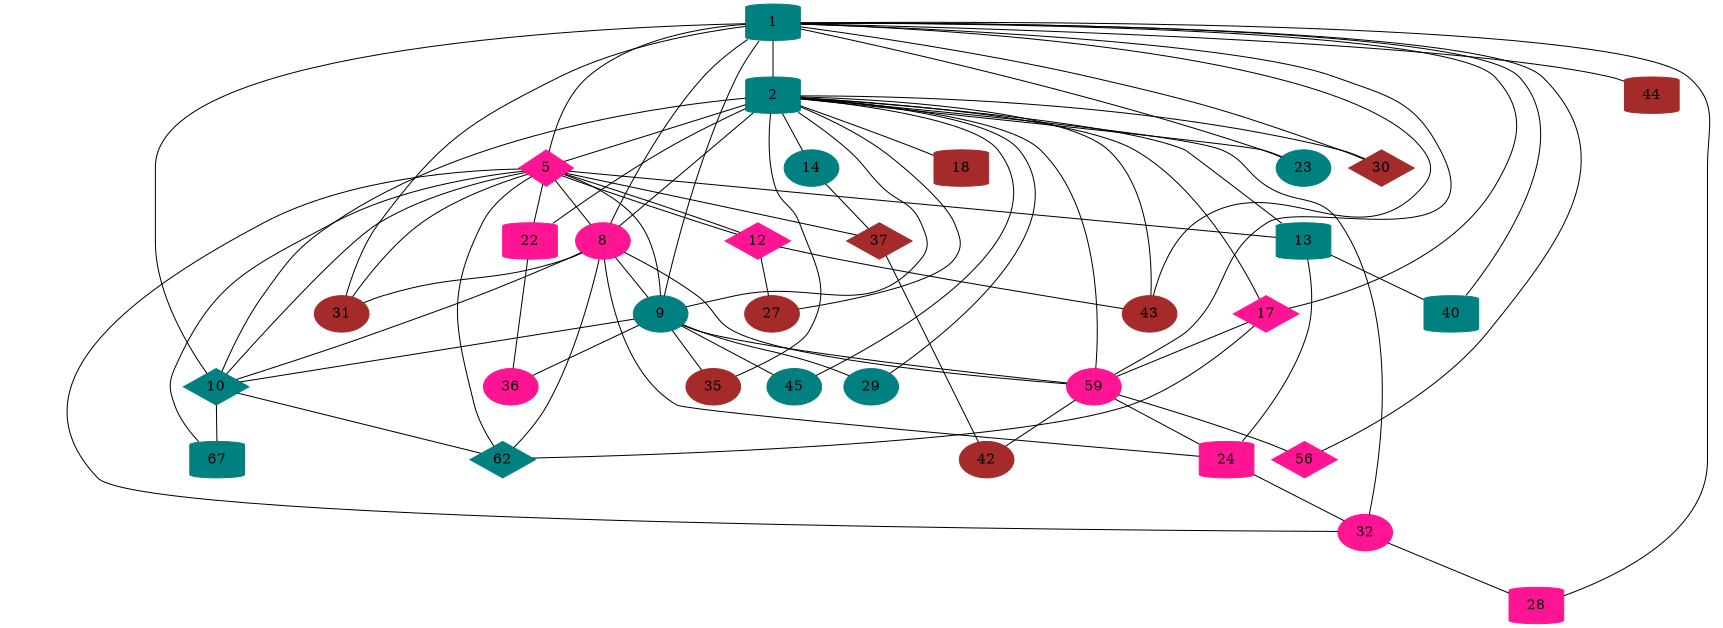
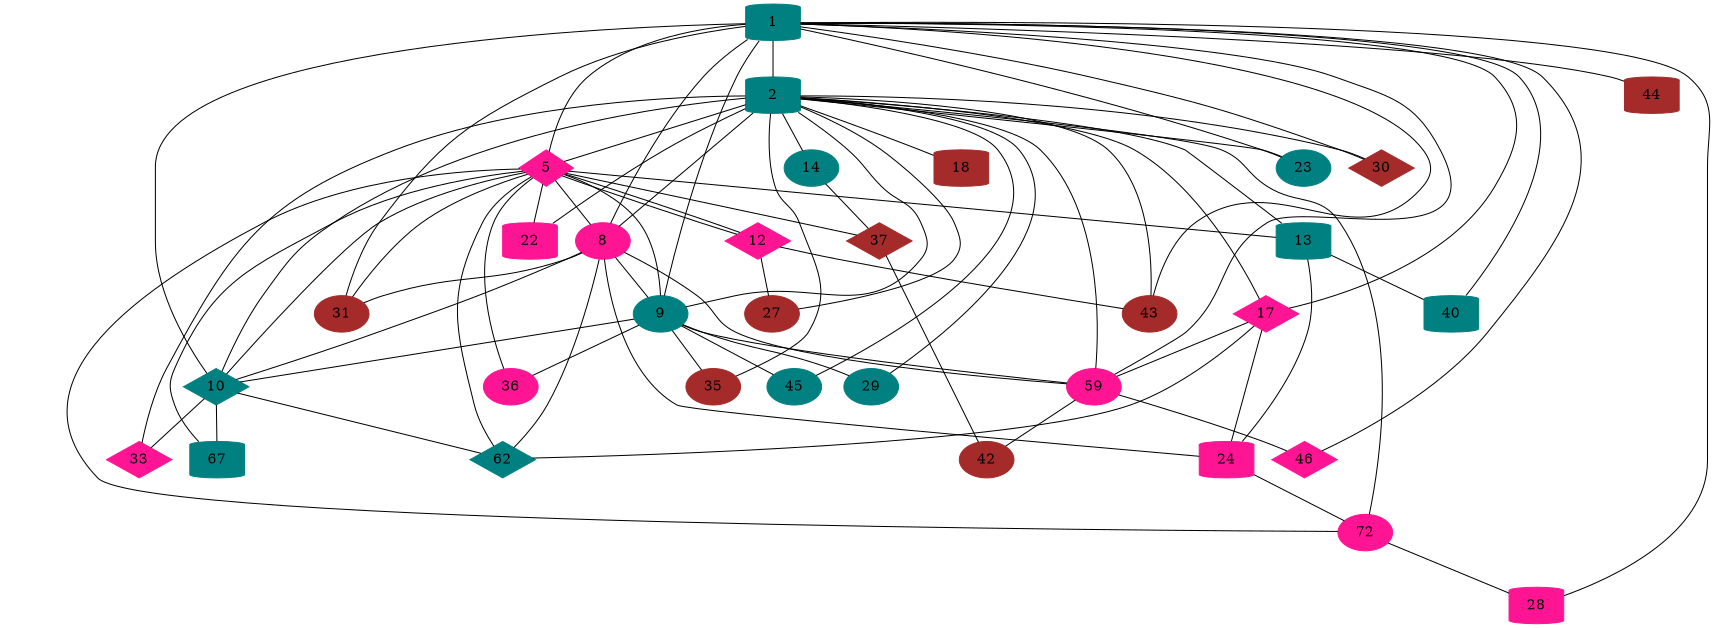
edge "22" -- "36": now "5" -- "36"
edge "59" -- "24": now "17" -- "24"
node "33": added
node "56": label "56" -> "46"
node "32": label "32" -> "72"
